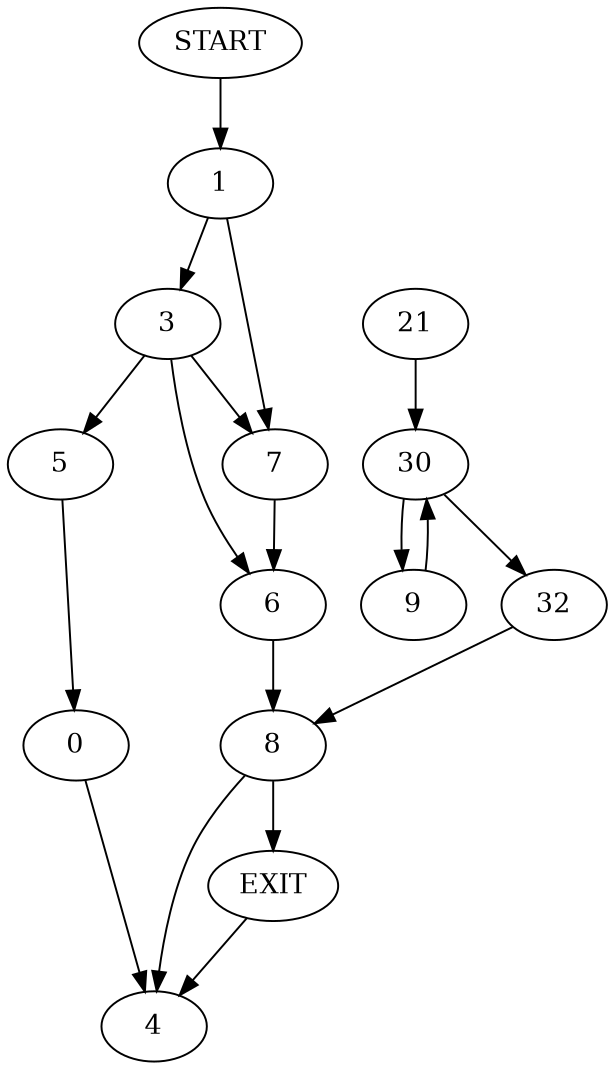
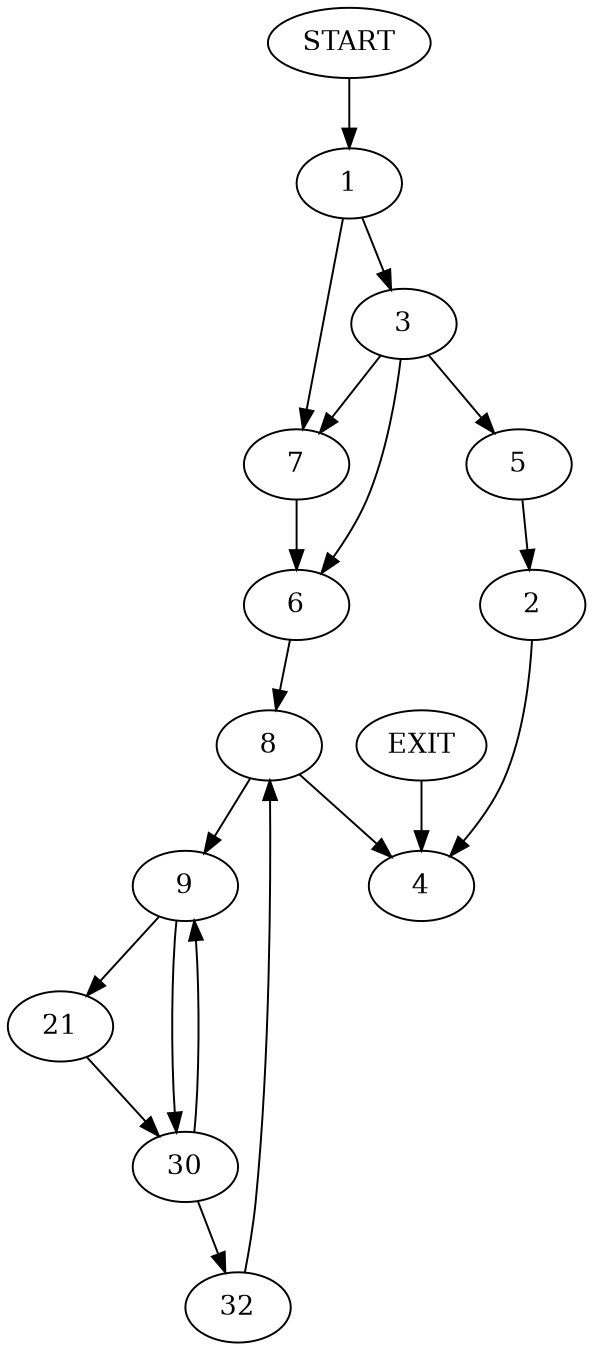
node "0": label "0" -> "2"
edge "8" -> "EXIT": now "8" -> "9"
edge "9" -> "21": added
